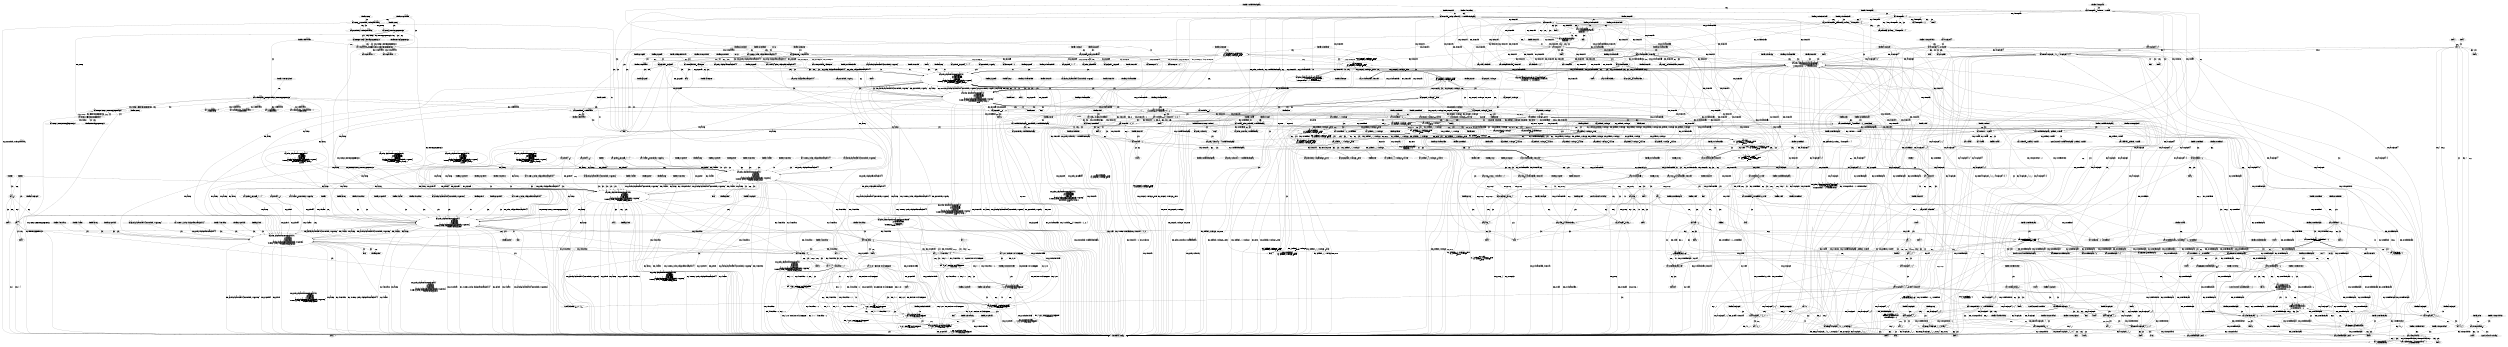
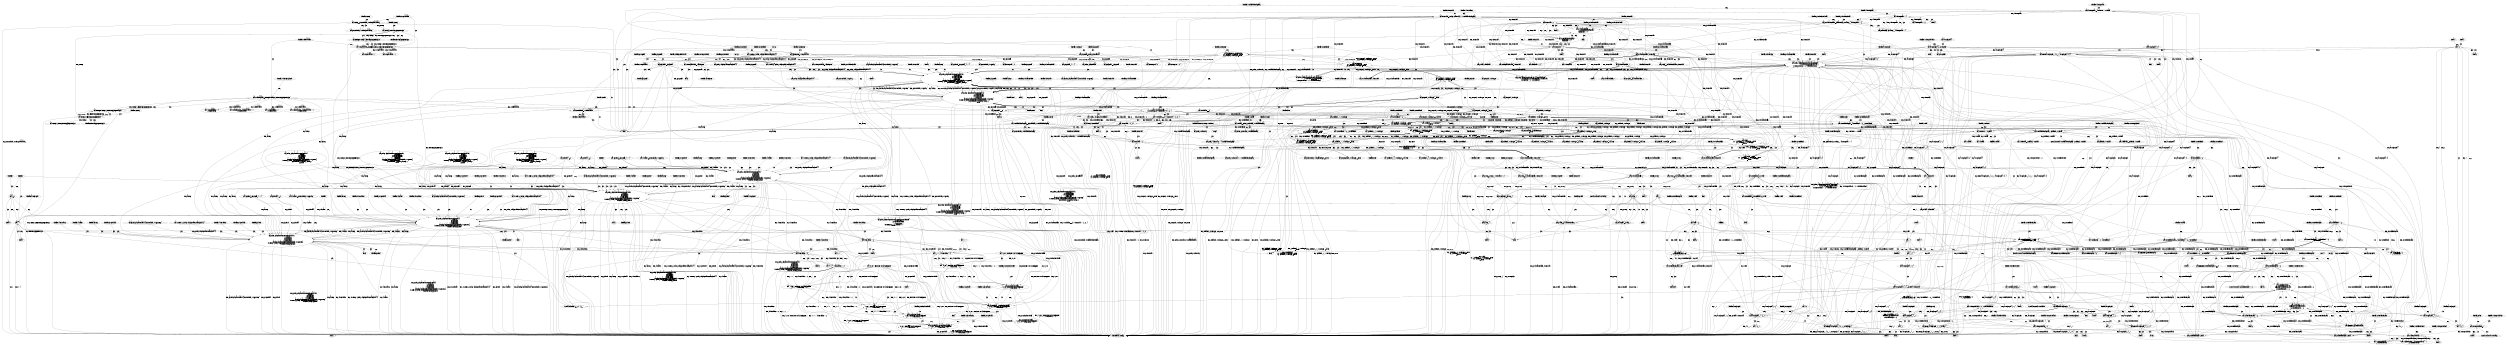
node "(Call,ps_left_mb->u1_mb_fld)": added
